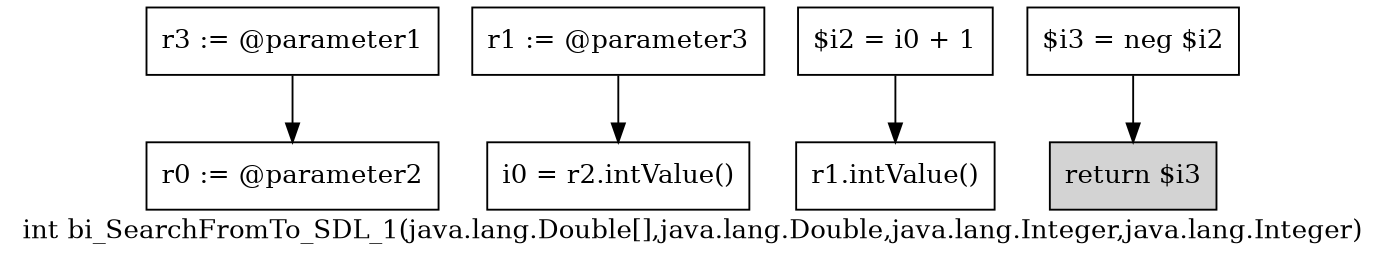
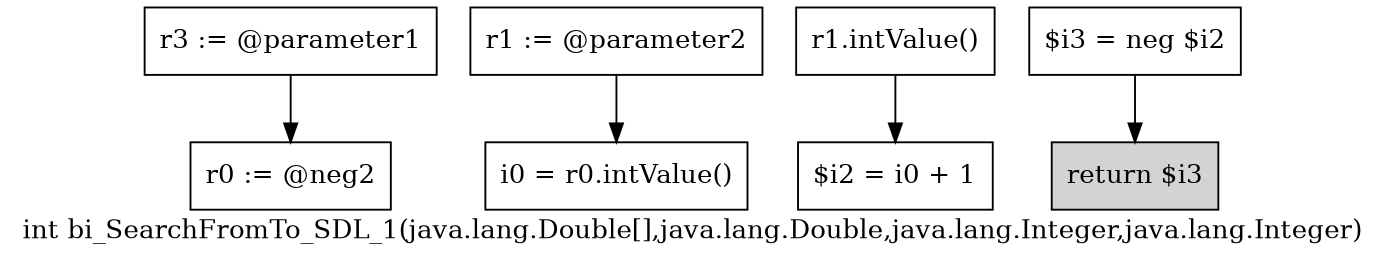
node "r1 := @parameter3": label "r1 := @parameter3" -> "r1 := @parameter2"
edge "$i2 = i0 + 1" -> "r1.intValue()": reversed
node "r0 := @parameter2": label "r0 := @parameter2" -> "r0 := @neg2"
node "i0 = r2.intValue()": label "i0 = r2.intValue()" -> "i0 = r0.intValue()"
